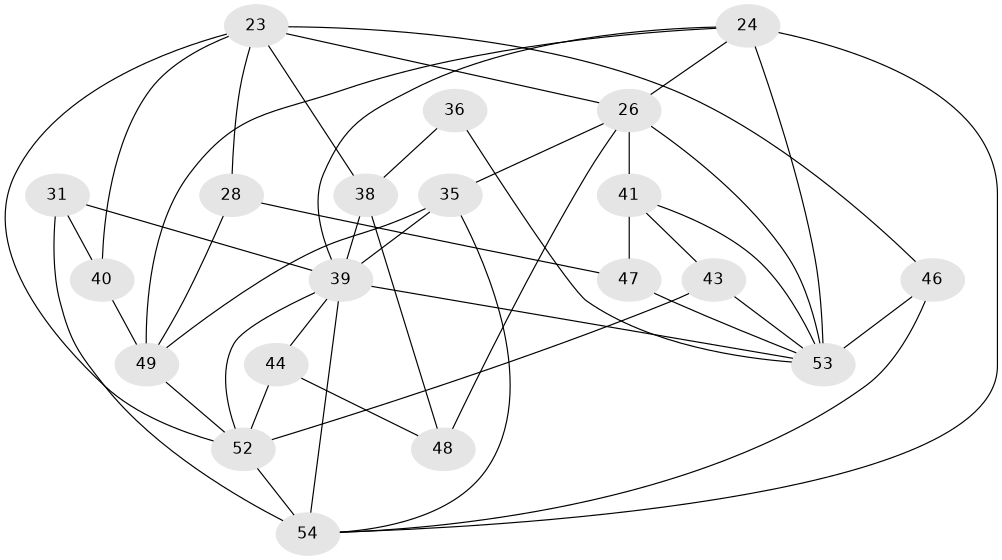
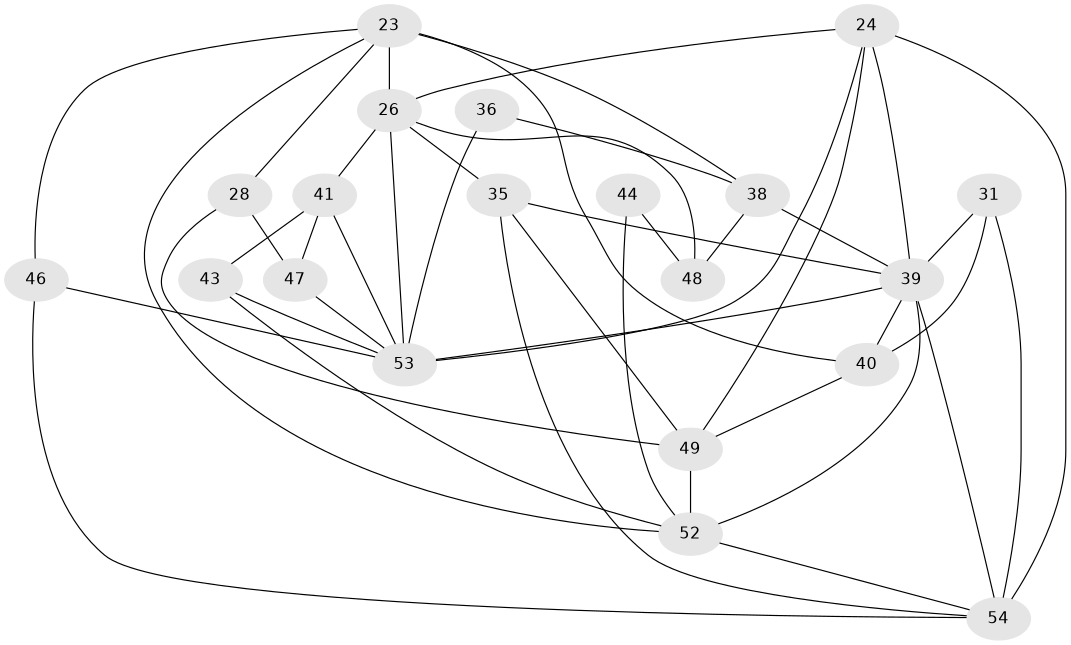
edge "39" -- "44": now "39" -- "40"
